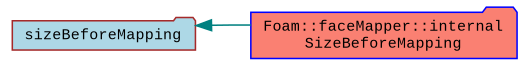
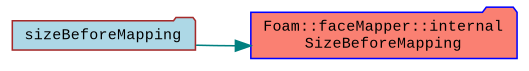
edge "Foam::faceMapper::internal SizeBeforeMapping" -> "sizeBeforeMapping": reversed
